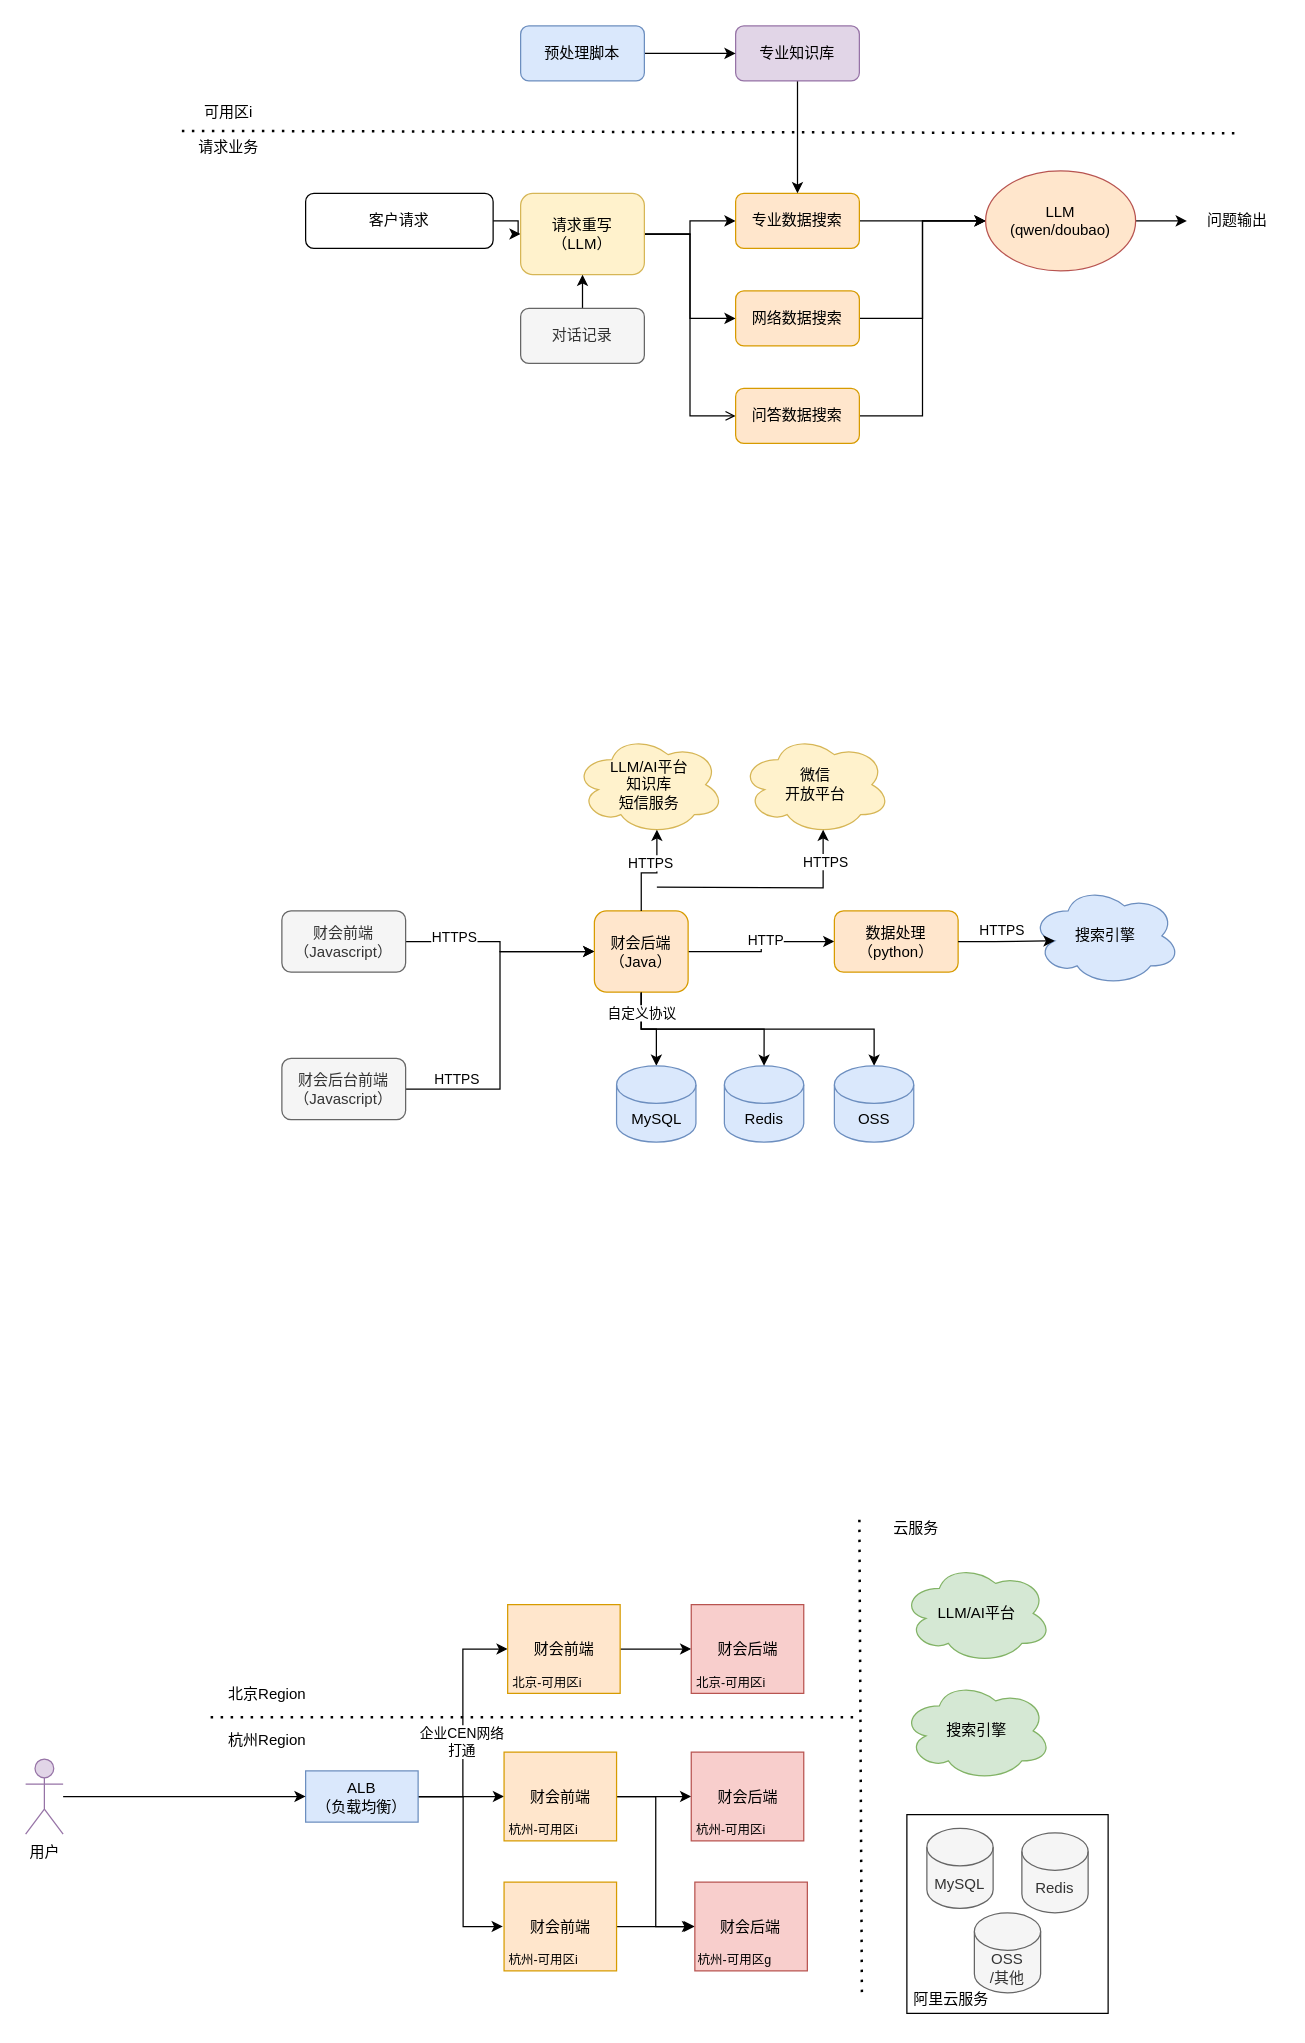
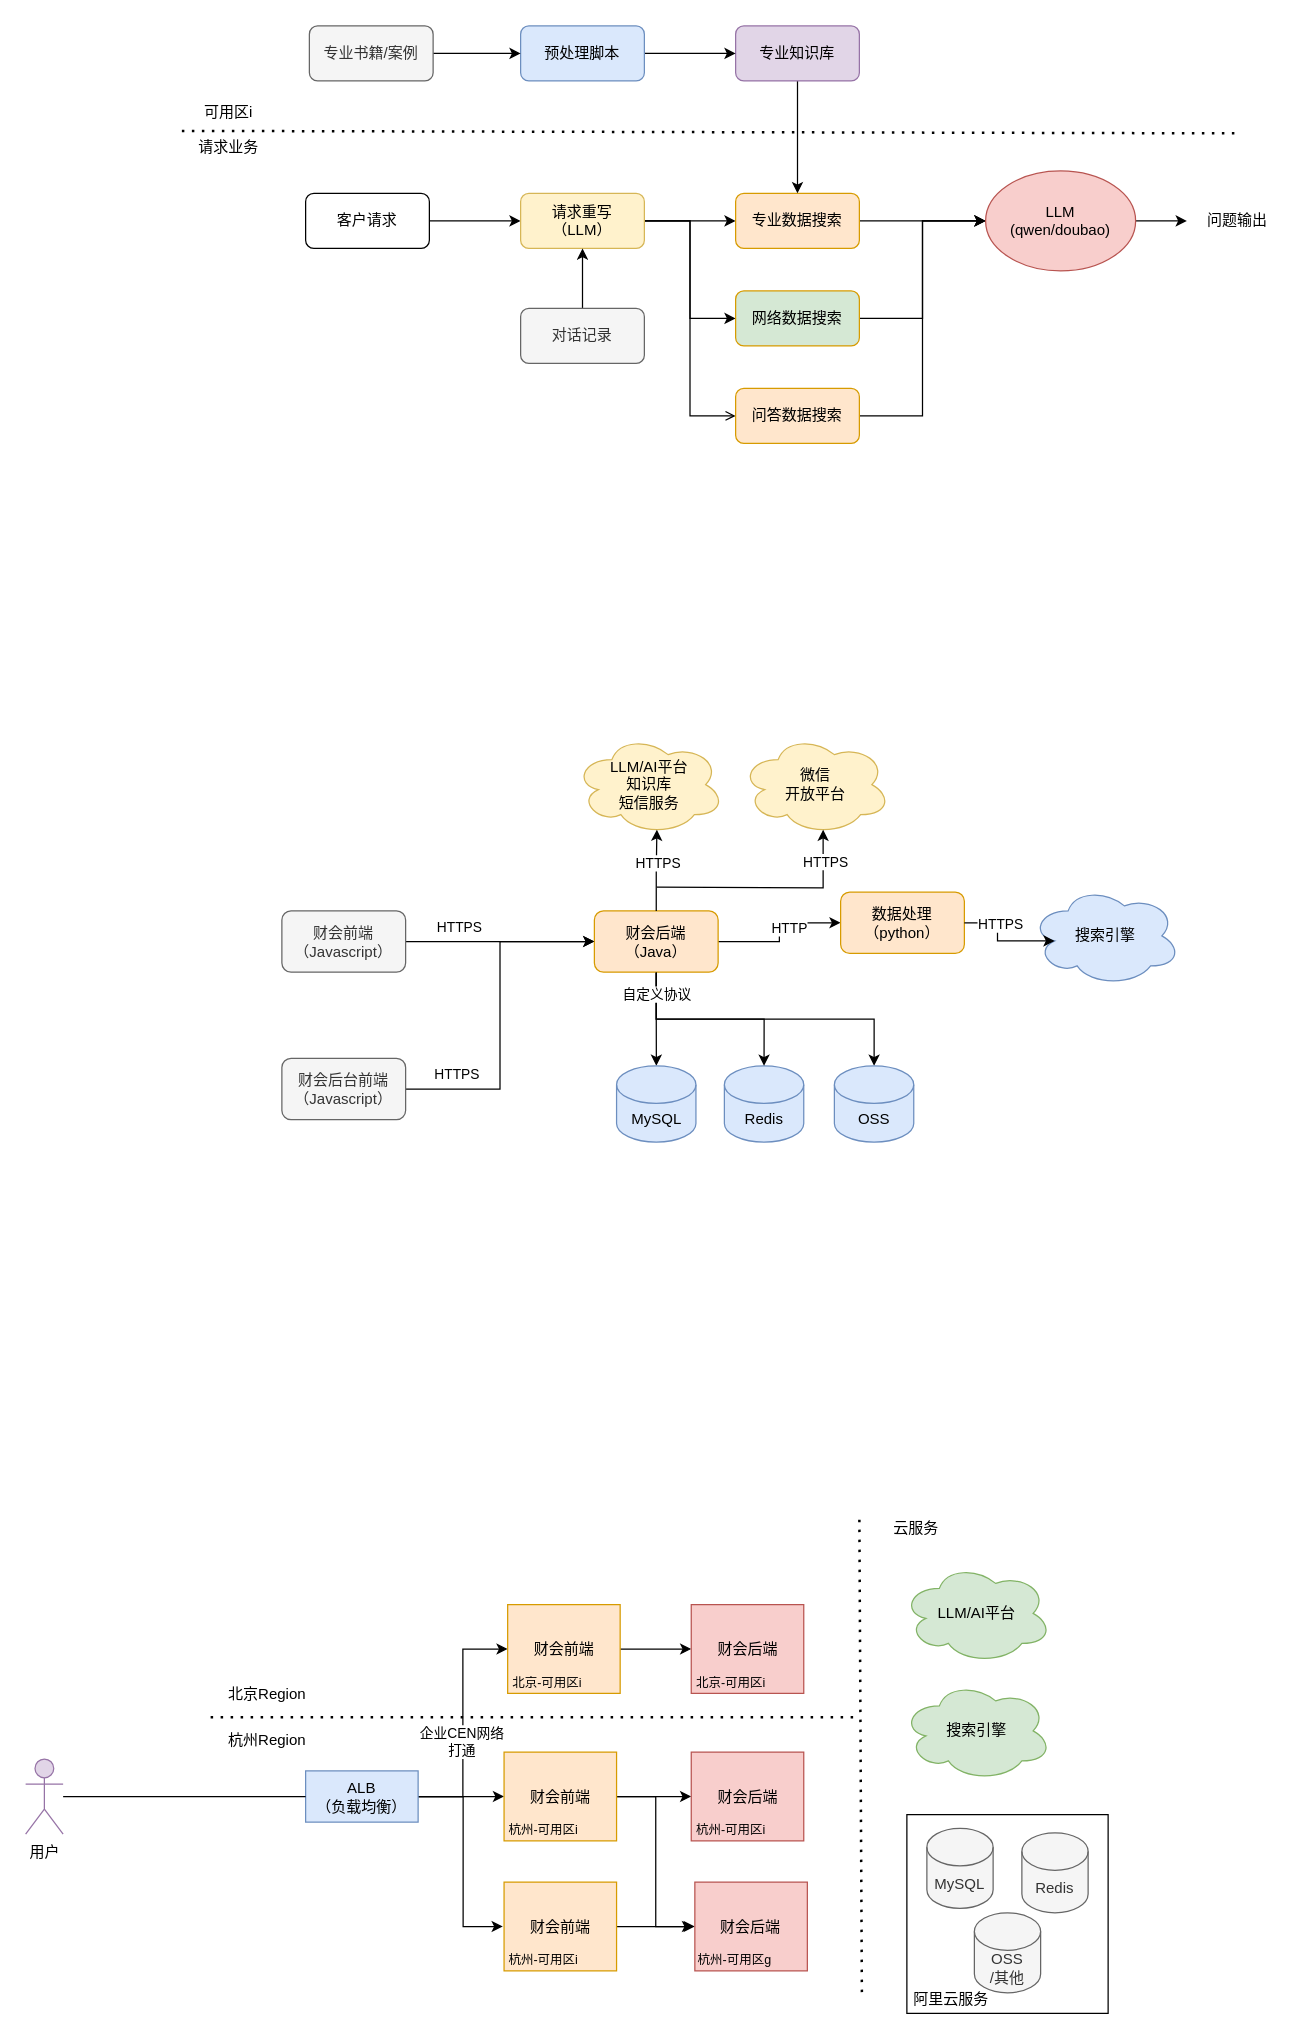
node "专业书籍/案例": added
edge "专业书籍/案例" -> "预处理脚本": added
node "客户请求": size 188x55 -> 124x55
node "LLM (qwen/doubao)": fillcolor #ffe6cc -> #f8cecc
node "请求重写 （LLM）": size 124x81 -> 124x55
node "网络数据搜索": fillcolor #ffe6cc -> #d5e8d4
edge "网络数据搜索" -> "LLM (qwen/doubao)": arrowhead open -> classic
node "数据处理 （python）": moved (896, 941) -> (903, 923)
node "财会后端 （Java）": size 94x81 -> 124x61
edge "用户" -> "ALB （负载均衡）": arrowhead classic -> none
